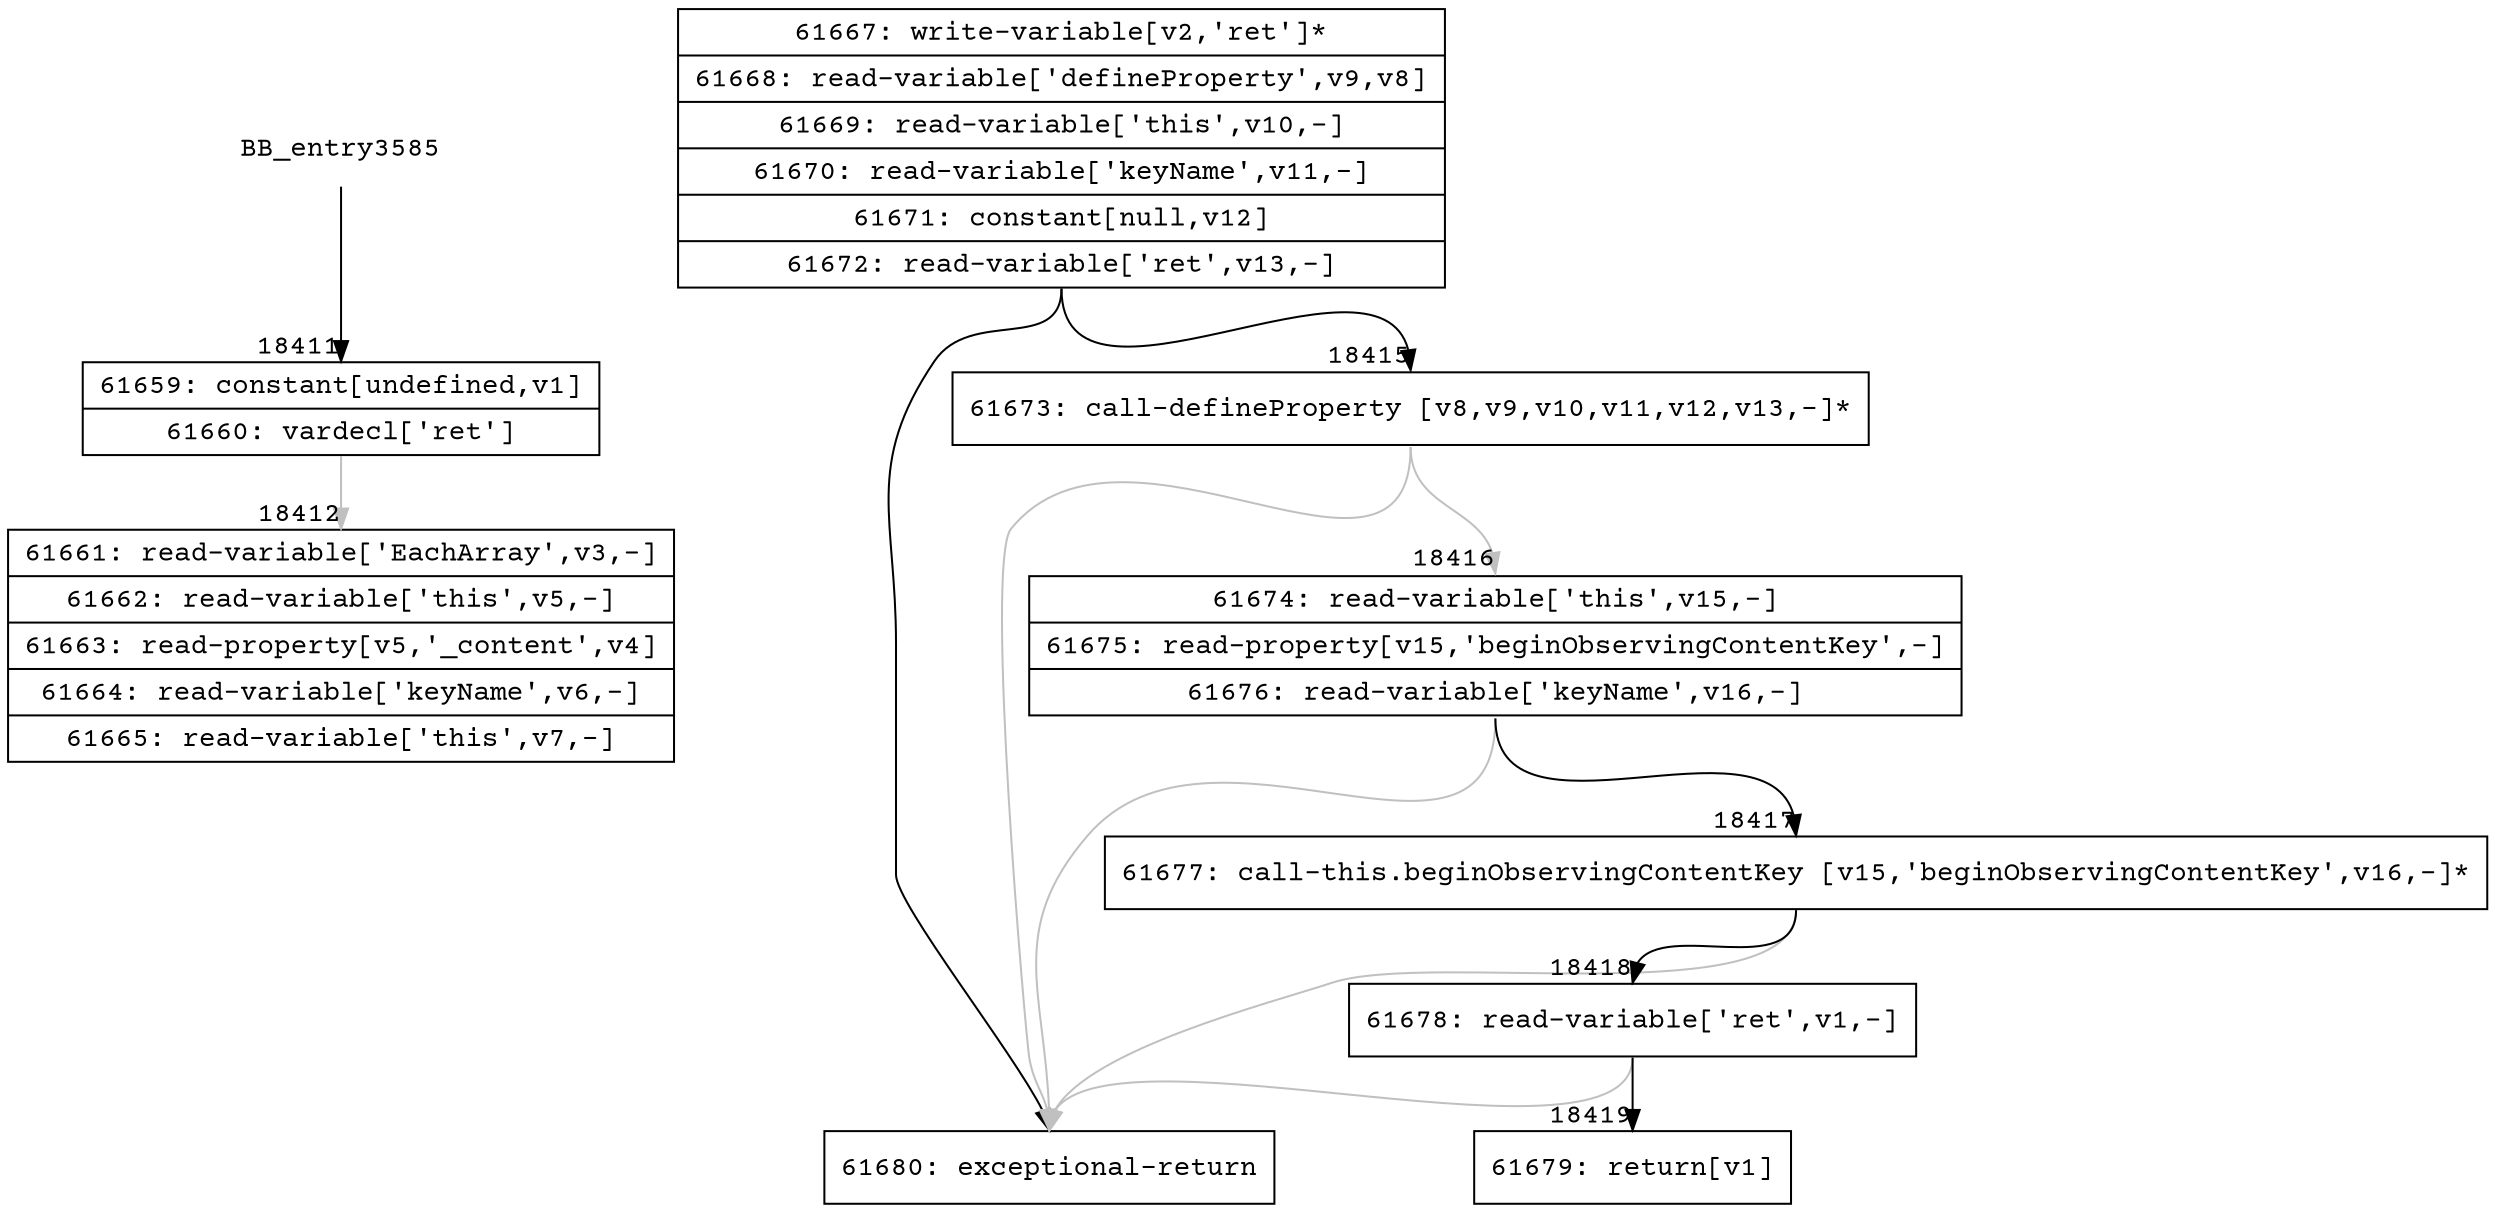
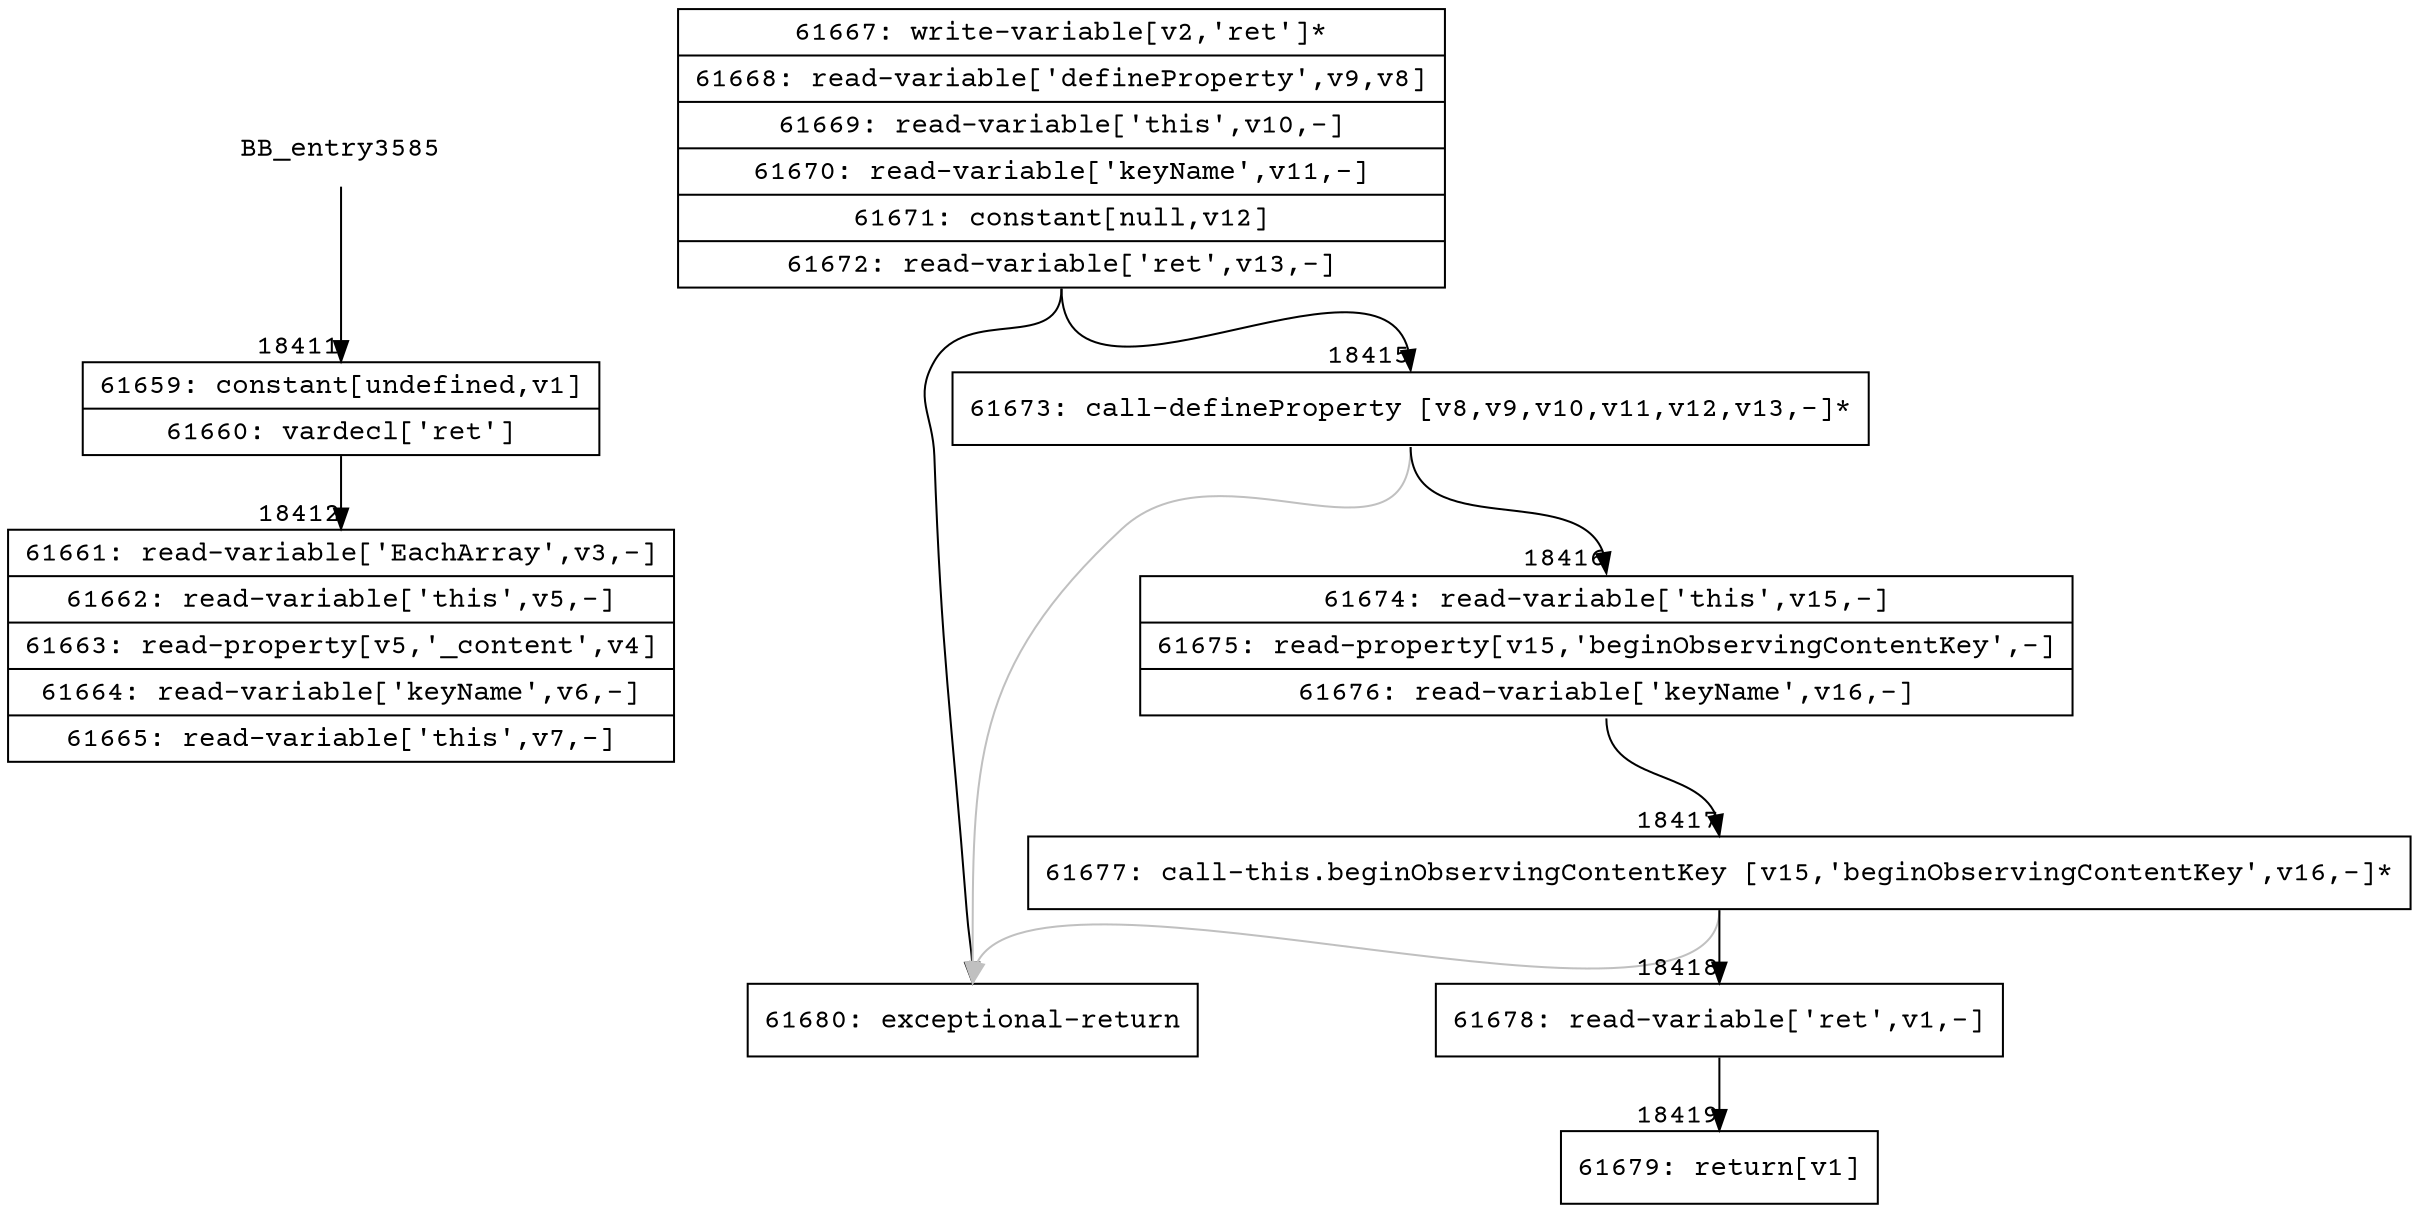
edge "61659: constant[undefined,v1]" -> "61661: read-variable['EachArray',v3,-]": color gray -> black
edge "61673: call-defineProperty [v8,v9,v10,v11,v12,v13,-]*" -> "61674: read-variable['this',v15,-]": color gray -> black
edge "61674: read-variable['this',v15,-]" -> "61680: exceptional-return": removed
edge "61678: read-variable['ret',v1,-]" -> "61680: exceptional-return": removed
